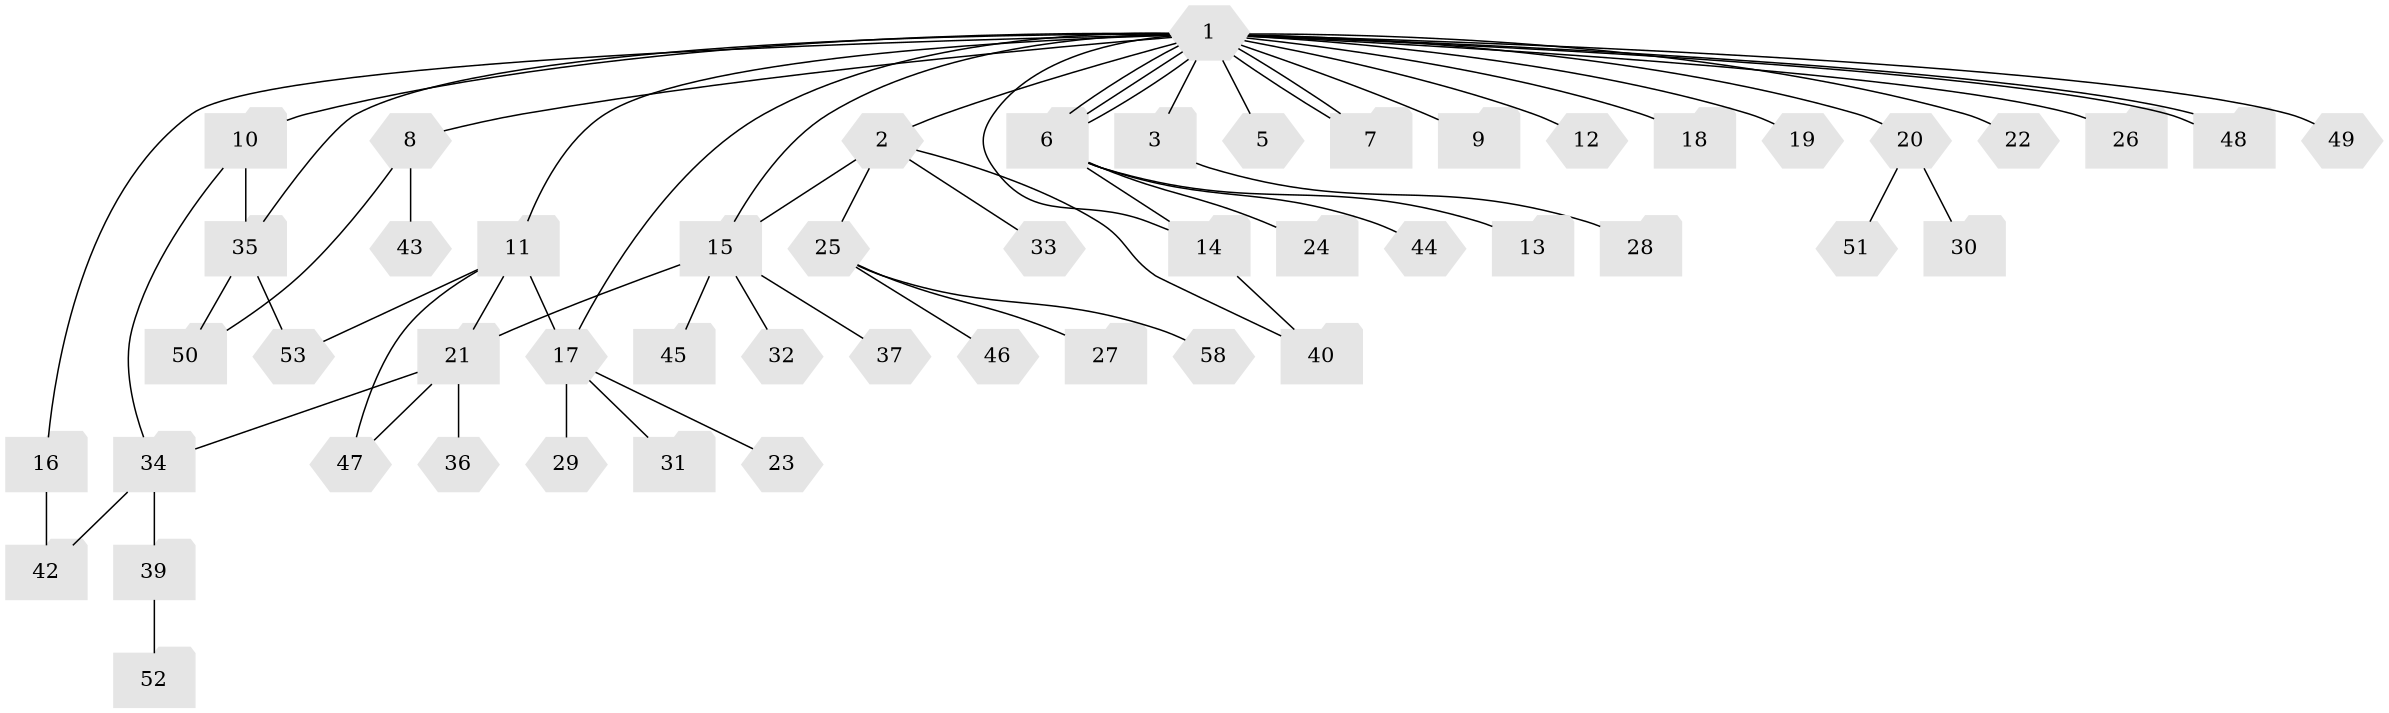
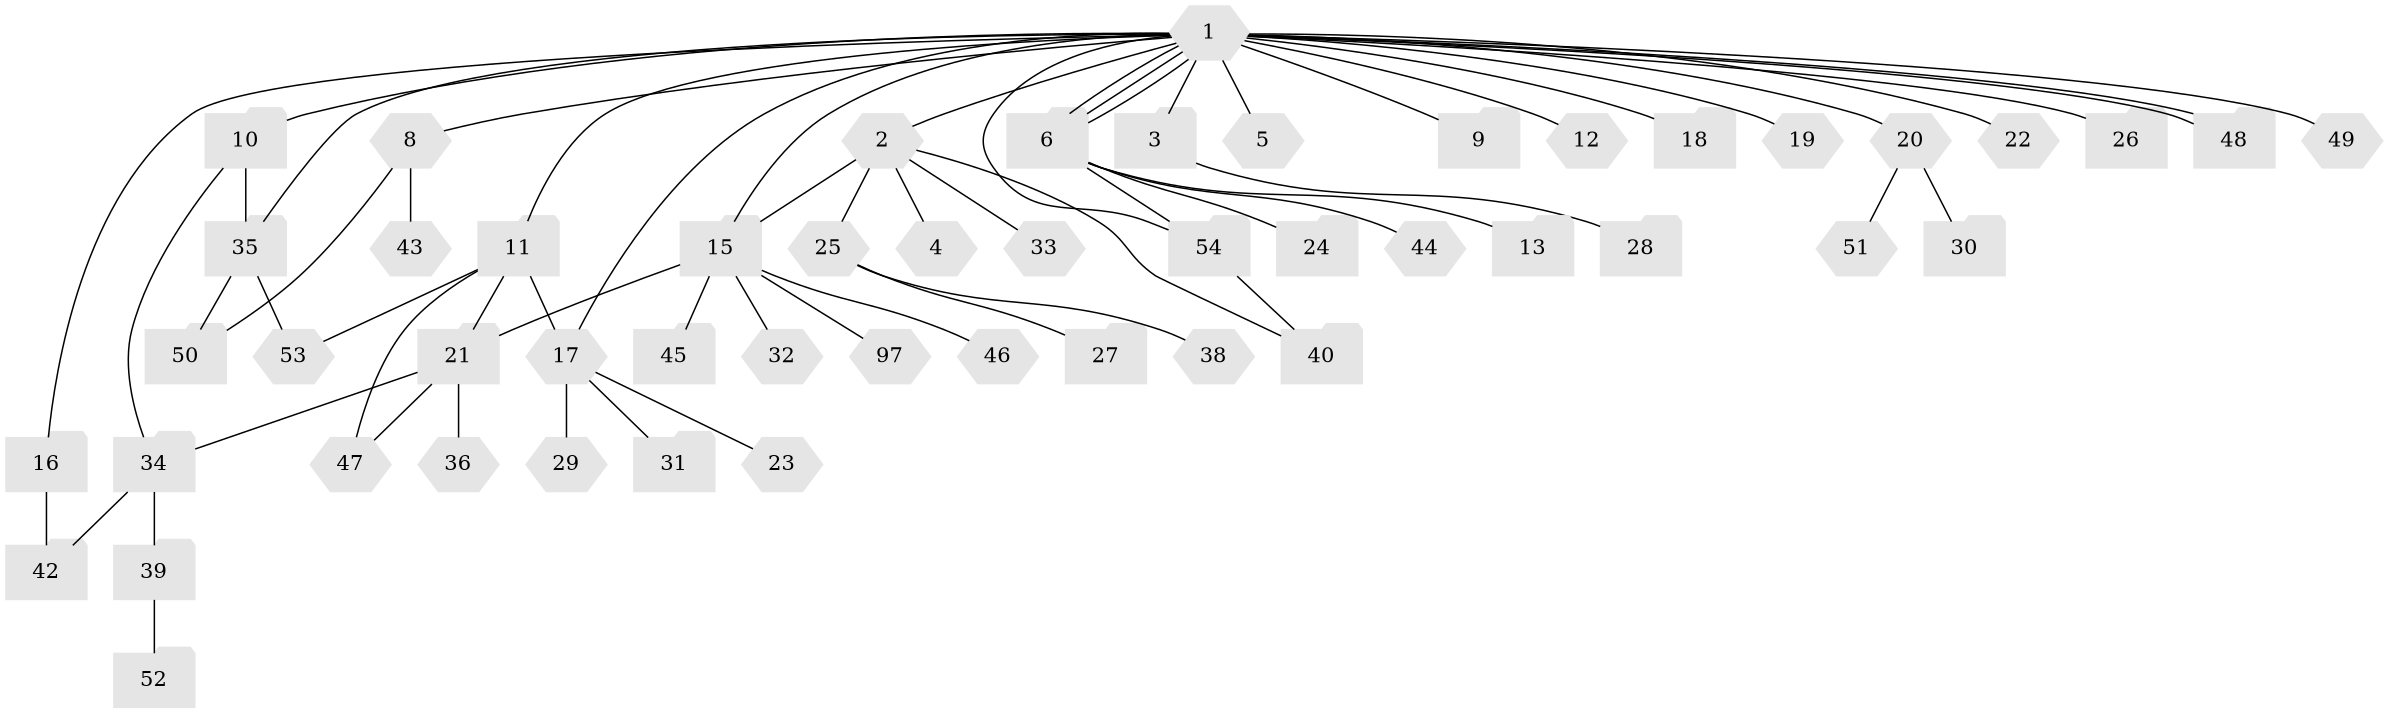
node "7": removed
node "4": added
node "14": label "14" -> "54"
edge "25" -- "46": now "15" -- "46"
node "37": label "37" -> "97"
node "58": label "58" -> "38"
